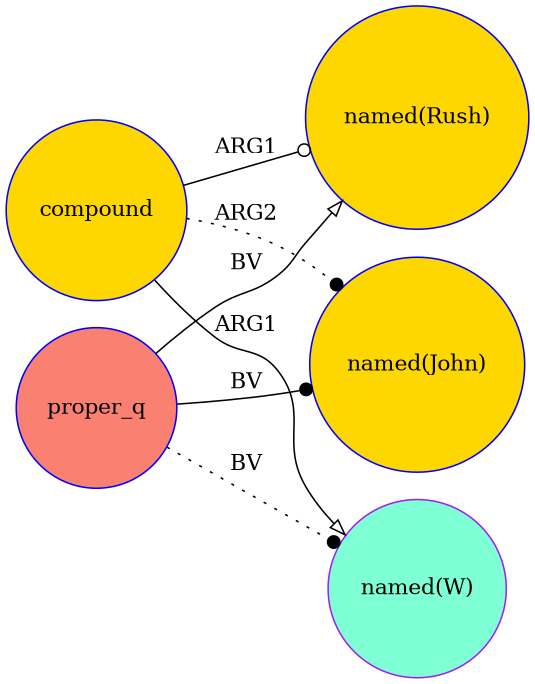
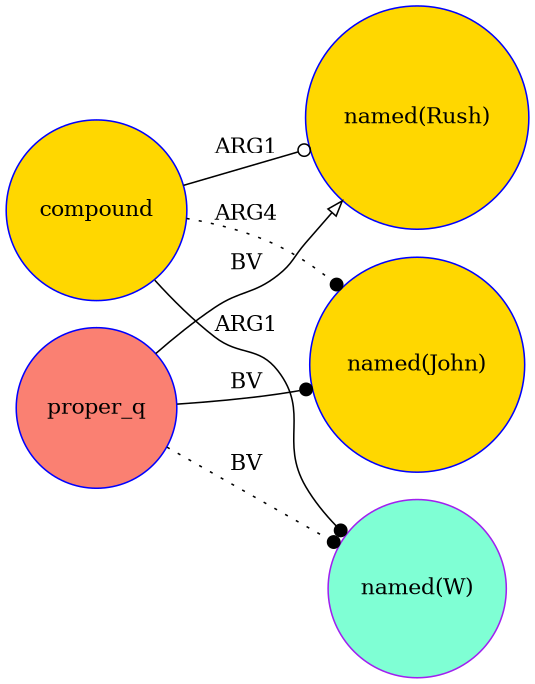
edge "compound" -> "named(John)": label "ARG2" -> "ARG4"
edge "compound" -> "named(W)": arrowhead onormal -> dot
